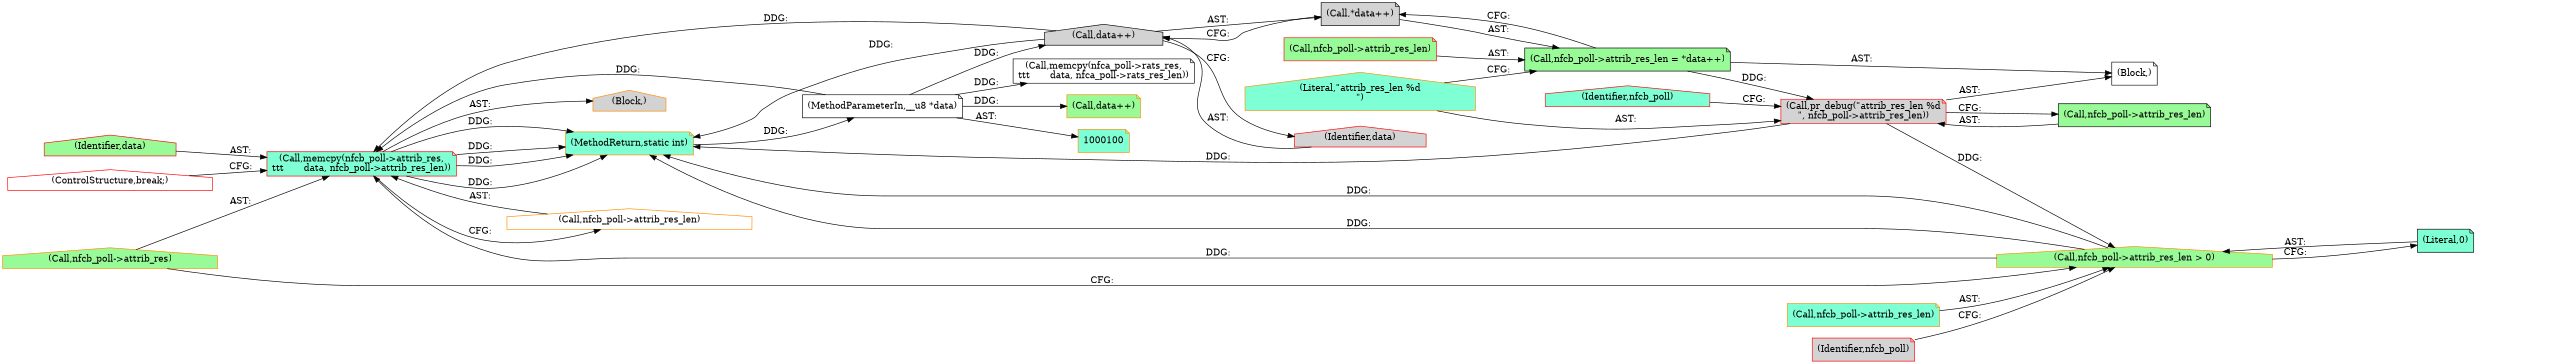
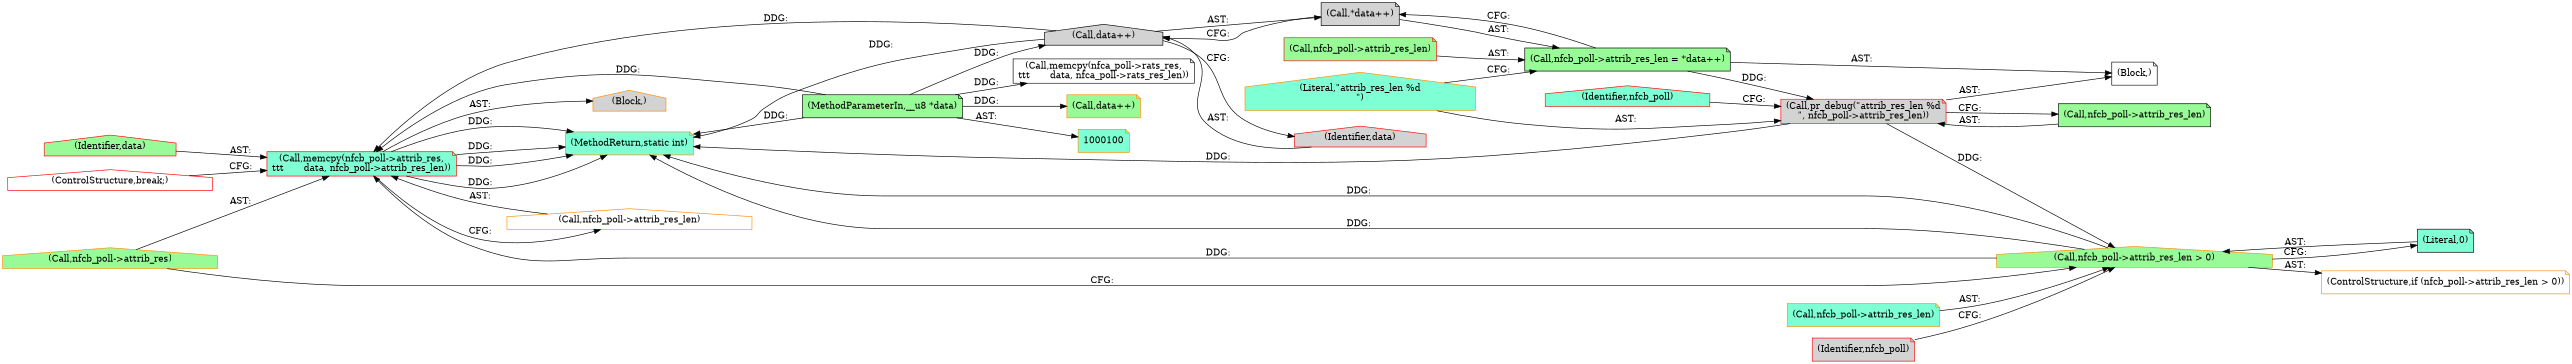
node "(MethodParameterIn,__u8 *data)": fillcolor white -> palegreen
edge "(MethodReturn,static int)" -> "(MethodParameterIn,__u8 *data)": reversed
node "(ControlStructure,if (nfcb_poll->attrib_res_len > 0))": added
